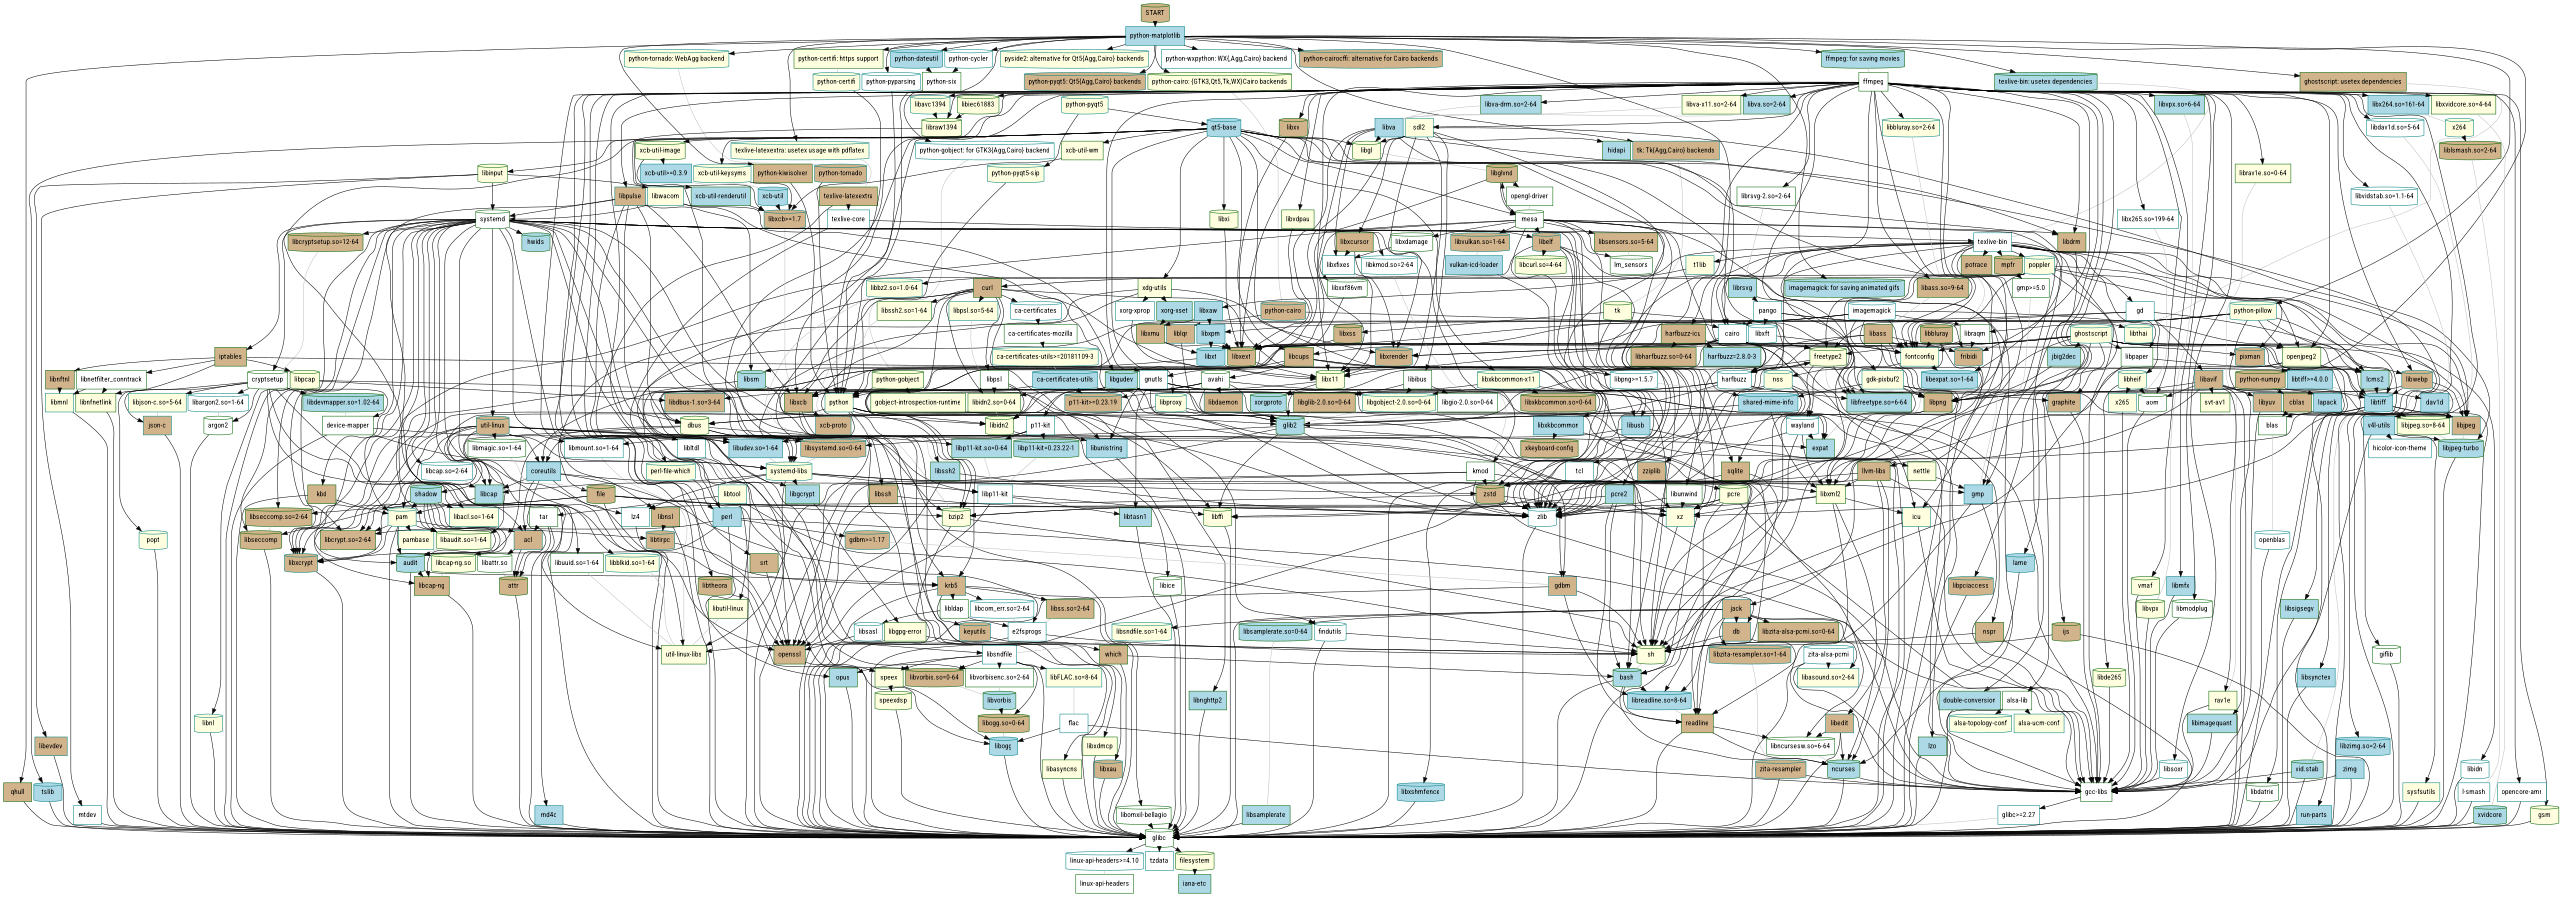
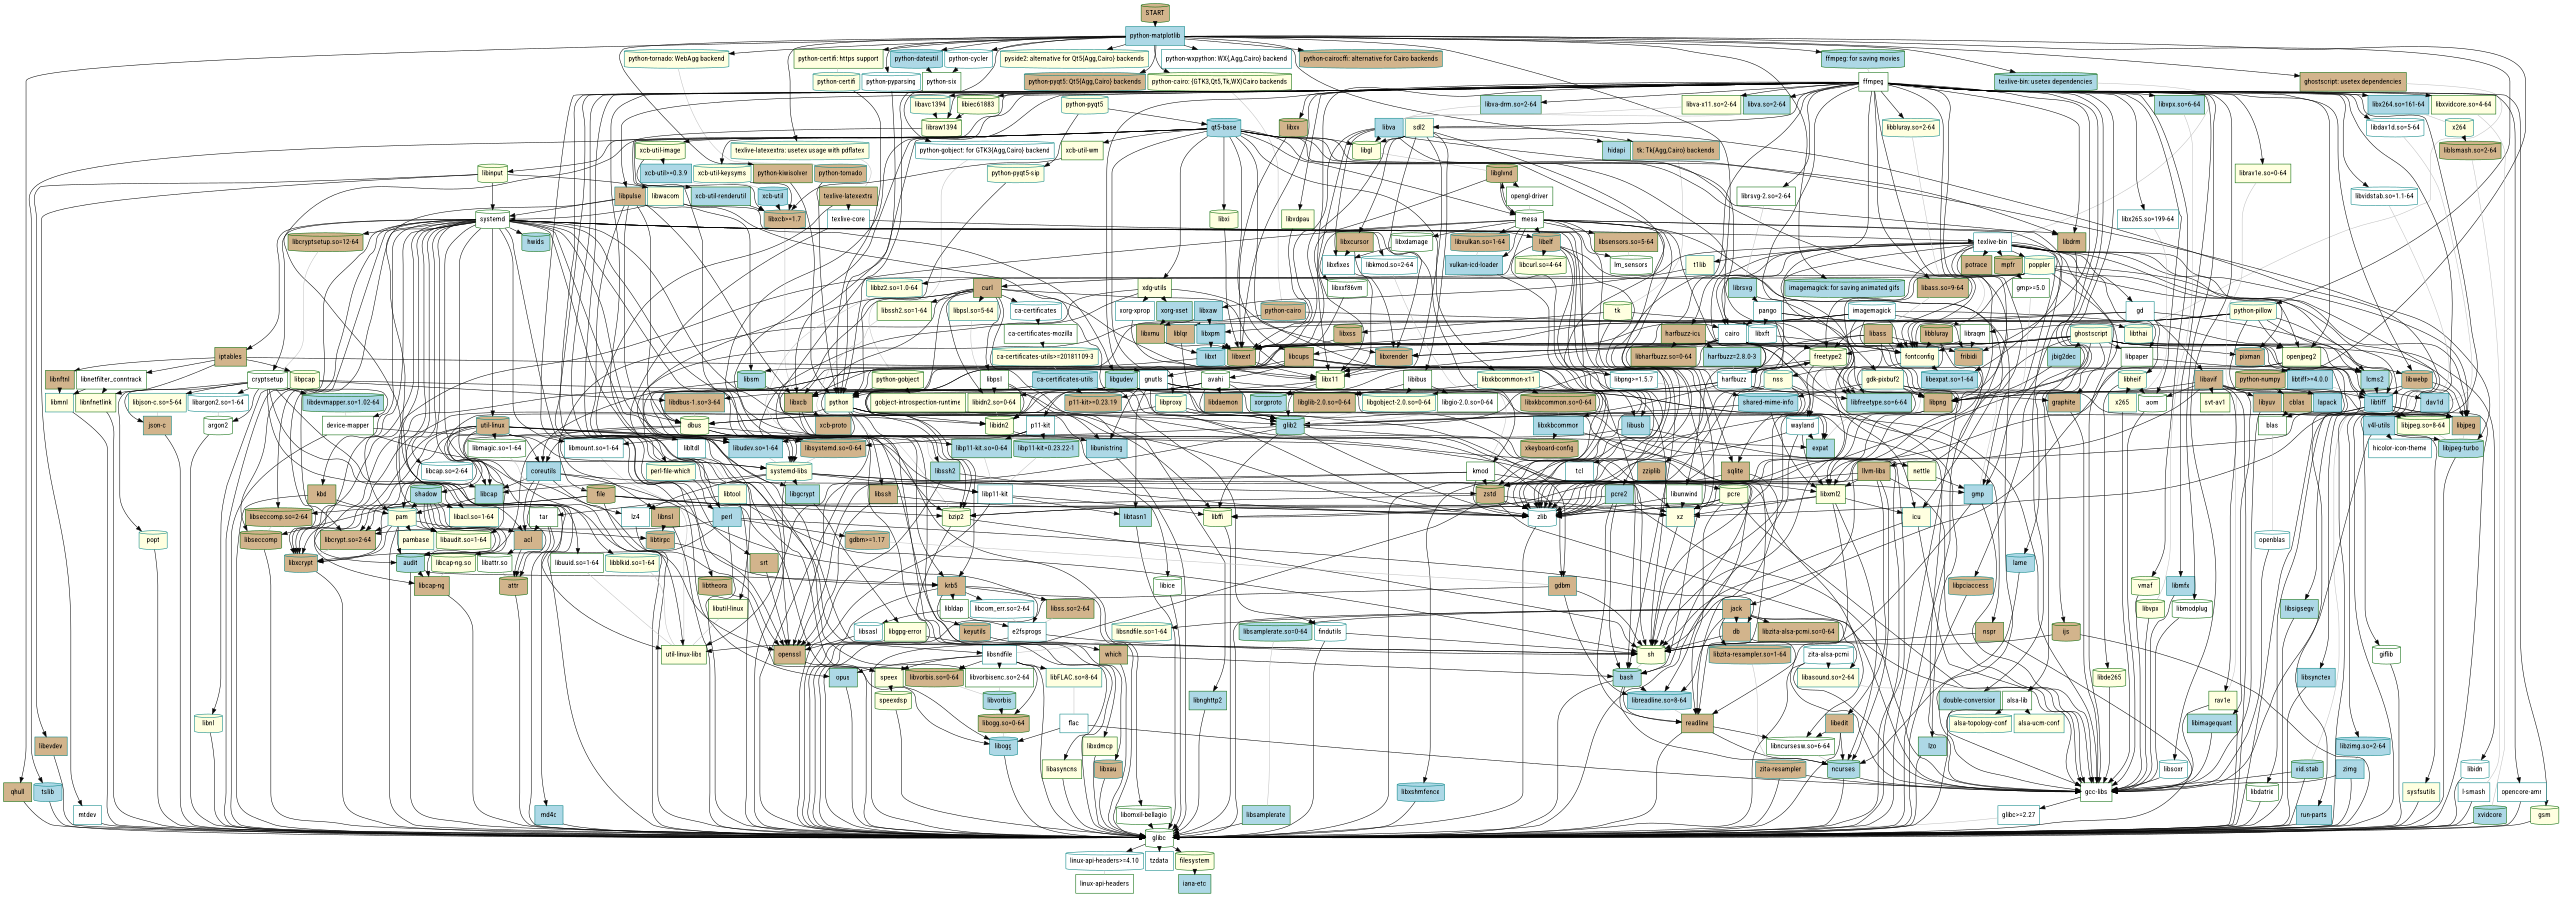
edge "mesa" -> "vulkan-icd-loader": added
